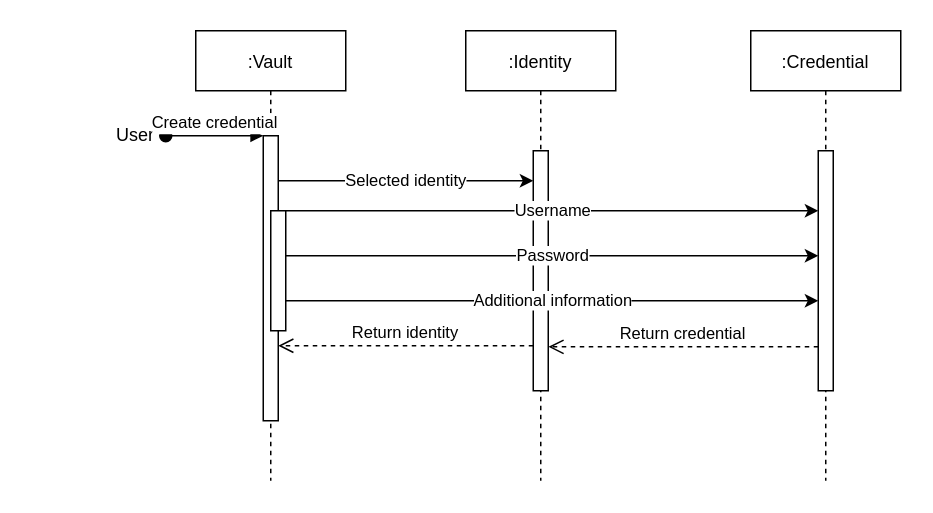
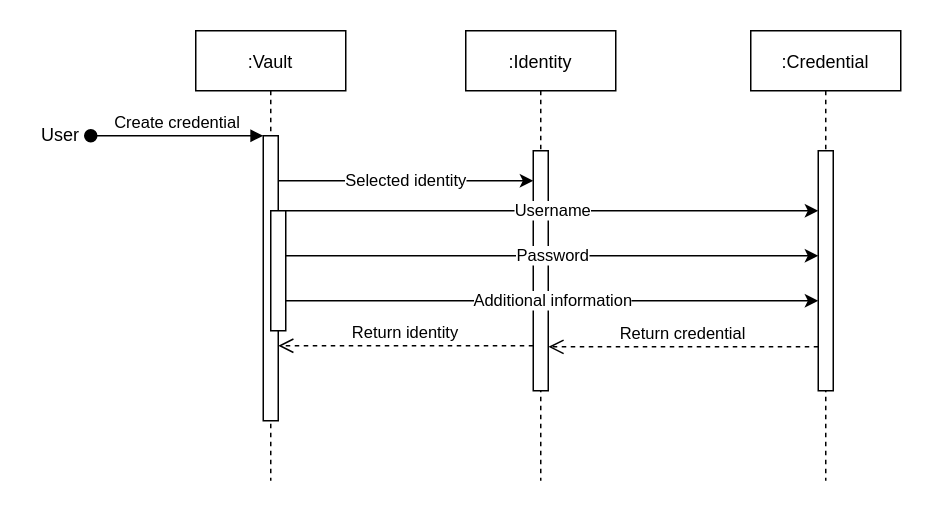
node "User": moved (136, 136) -> (61, 136)
